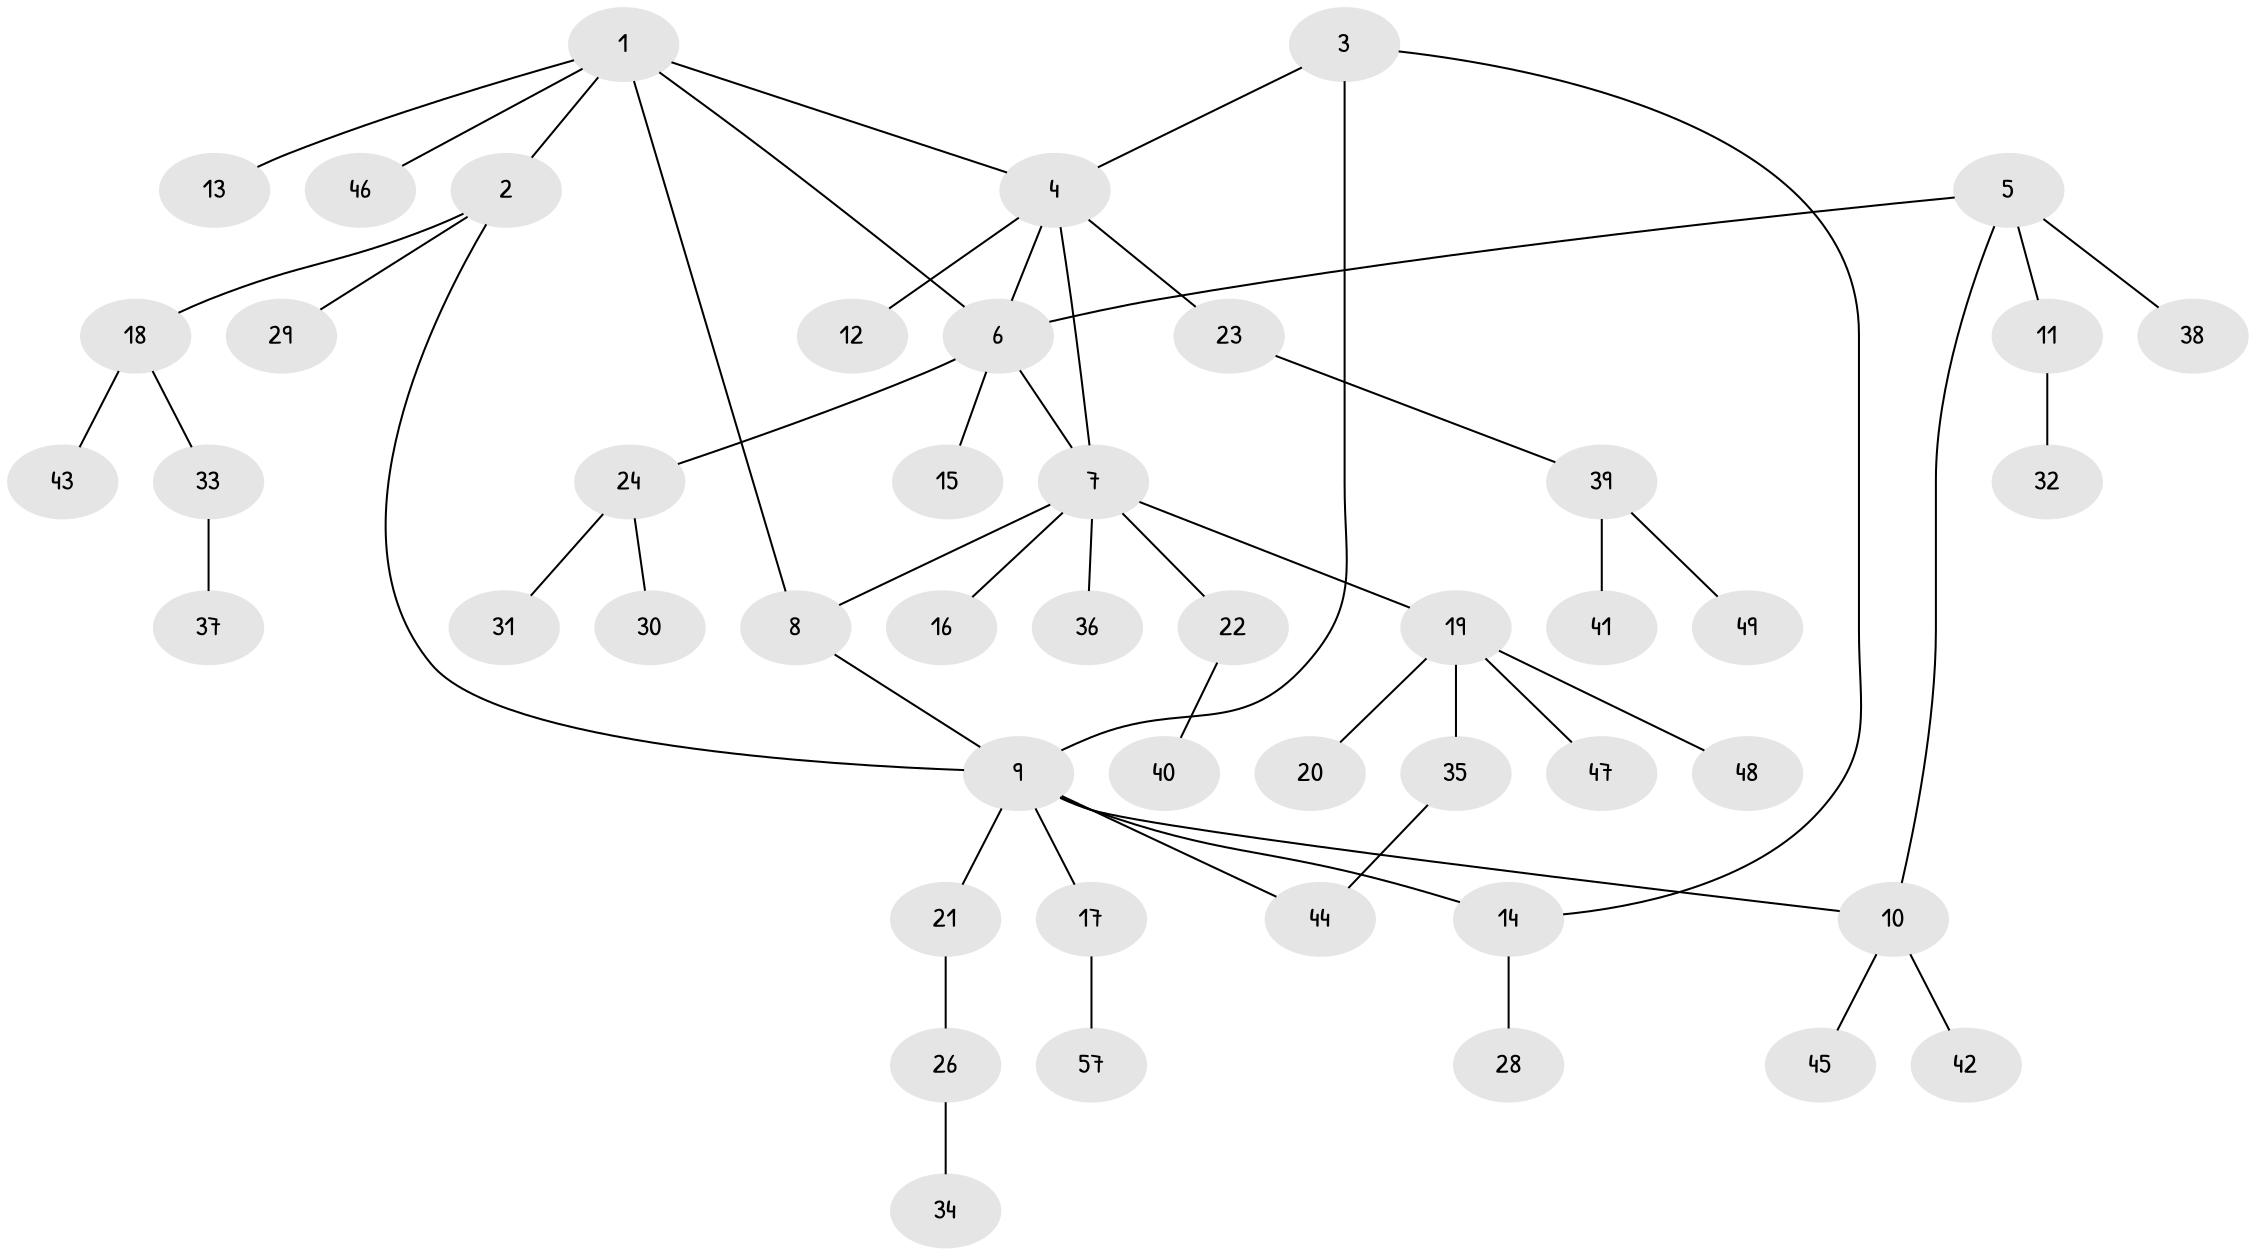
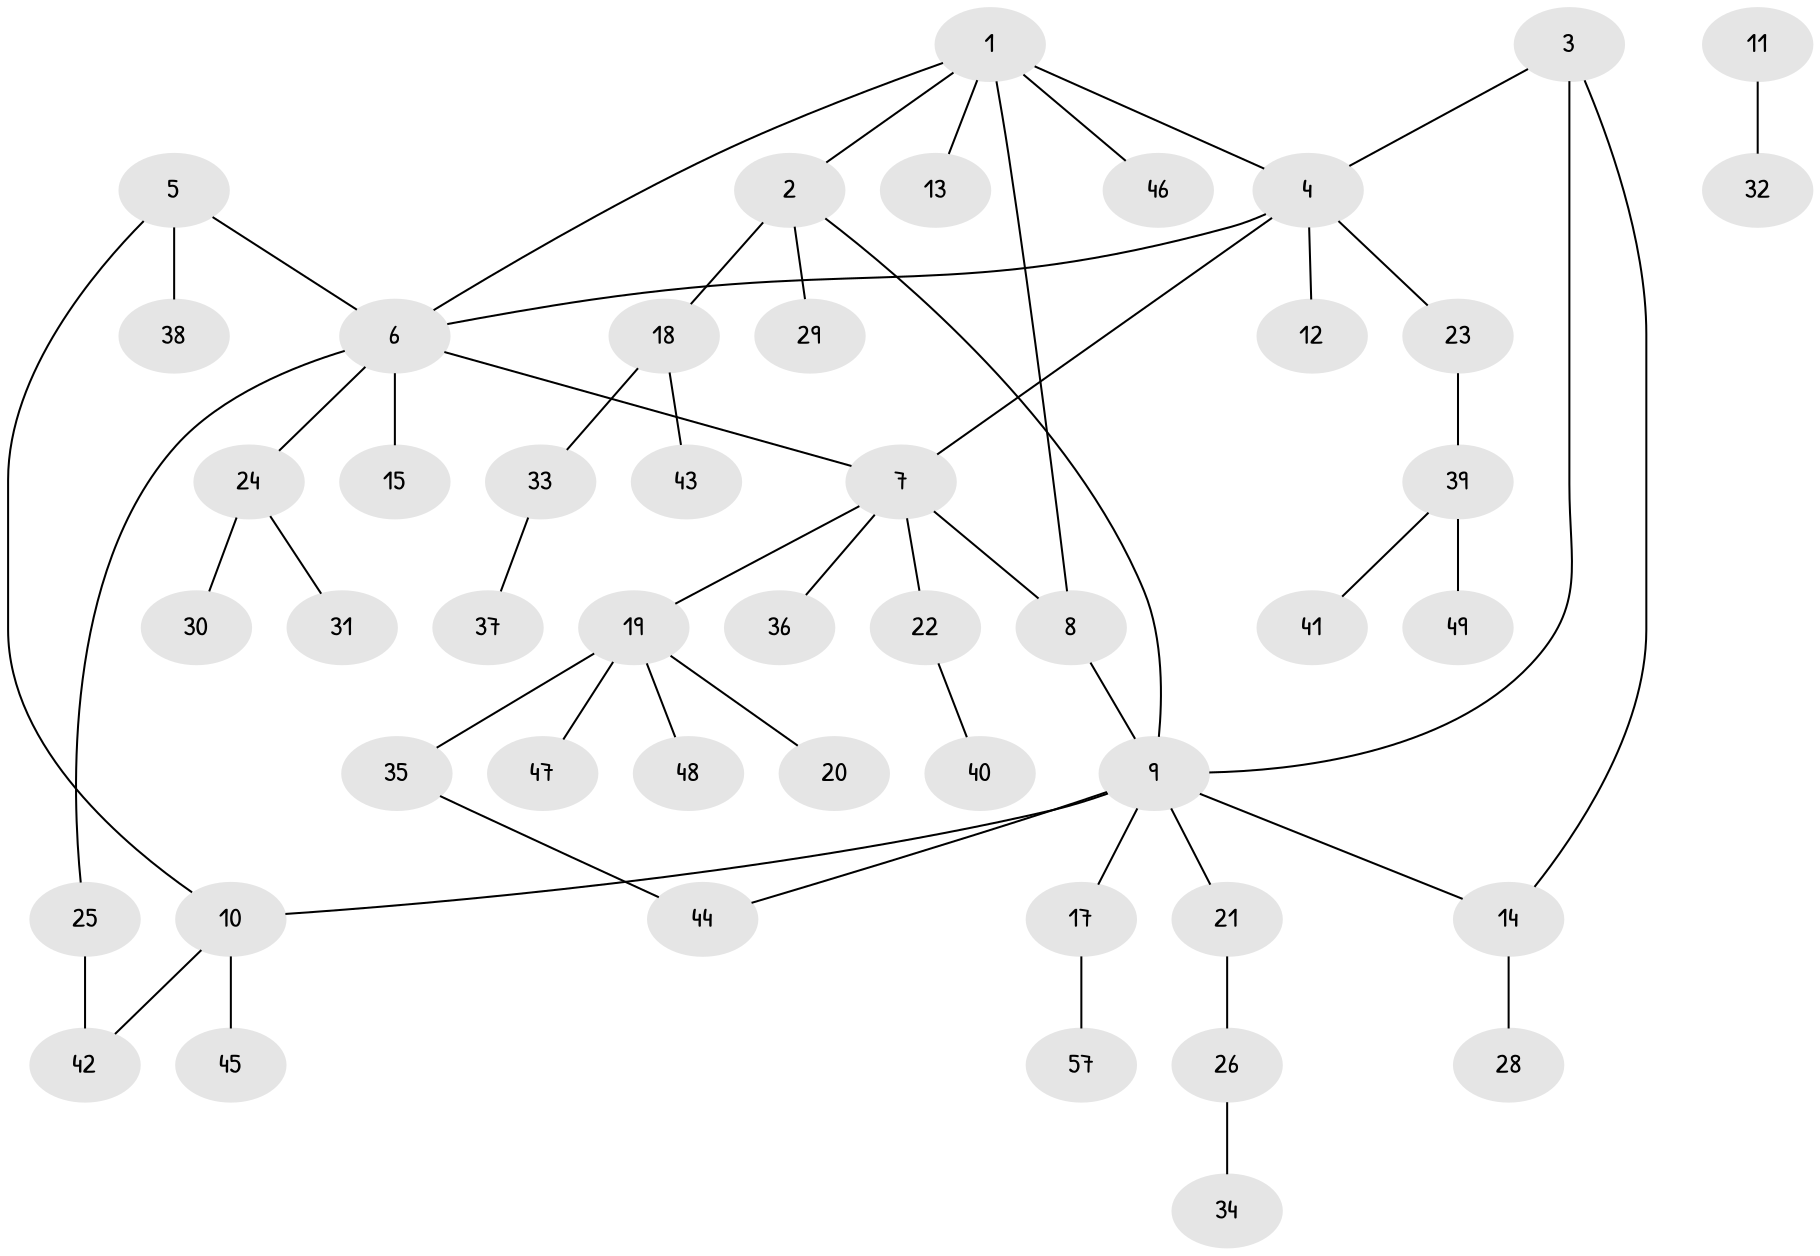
edge "5" -- "11": removed
node "16": removed
node "25": added
